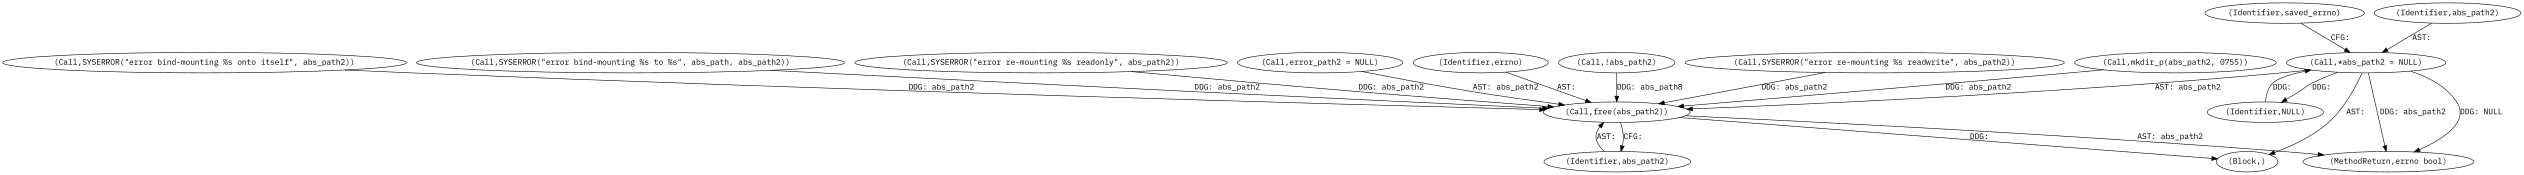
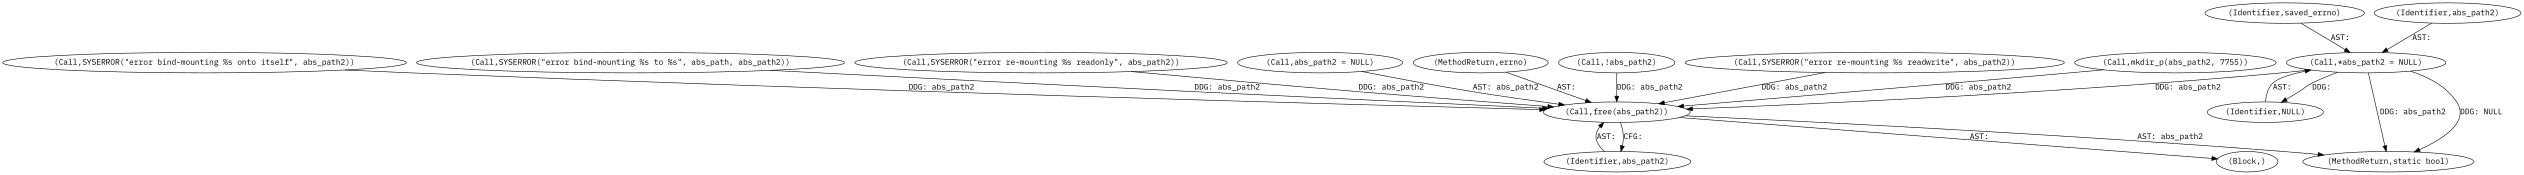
edge "(Identifier,saved_errno)" -> "(Call,*abs_path2 = NULL)": label "CFG: " -> "AST: "
node "(Call,error_path2 = NULL)": label "(Call,error_path2 = NULL)" -> "(Call,abs_path2 = NULL)"
node "(Identifier,errno)": label "(Identifier,errno)" -> "(MethodReturn,errno)"
node "(Call,mkdir_p(abs_path2, 0755))": label "(Call,mkdir_p(abs_path2, 0755))" -> "(Call,mkdir_p(abs_path2, 7755))"
edge "(Call,!abs_path2)" -> "(Call,free(abs_path2))": label "DDG: abs_path8" -> "DDG: abs_path2"
edge "(Call,*abs_path2 = NULL)" -> "(Call,free(abs_path2))": label "AST: abs_path2" -> "DDG: abs_path2"
edge "(Identifier,NULL)" -> "(Call,*abs_path2 = NULL)": label "DDG: " -> "AST: "
edge "(Call,*abs_path2 = NULL)" -> "(Block,)": removed, label "AST:"
edge "(Call,free(abs_path2))" -> "(Block,)": label "DDG: " -> "AST: "
node "(MethodReturn,errno bool)": label "(MethodReturn,errno bool)" -> "(MethodReturn,static bool)"
